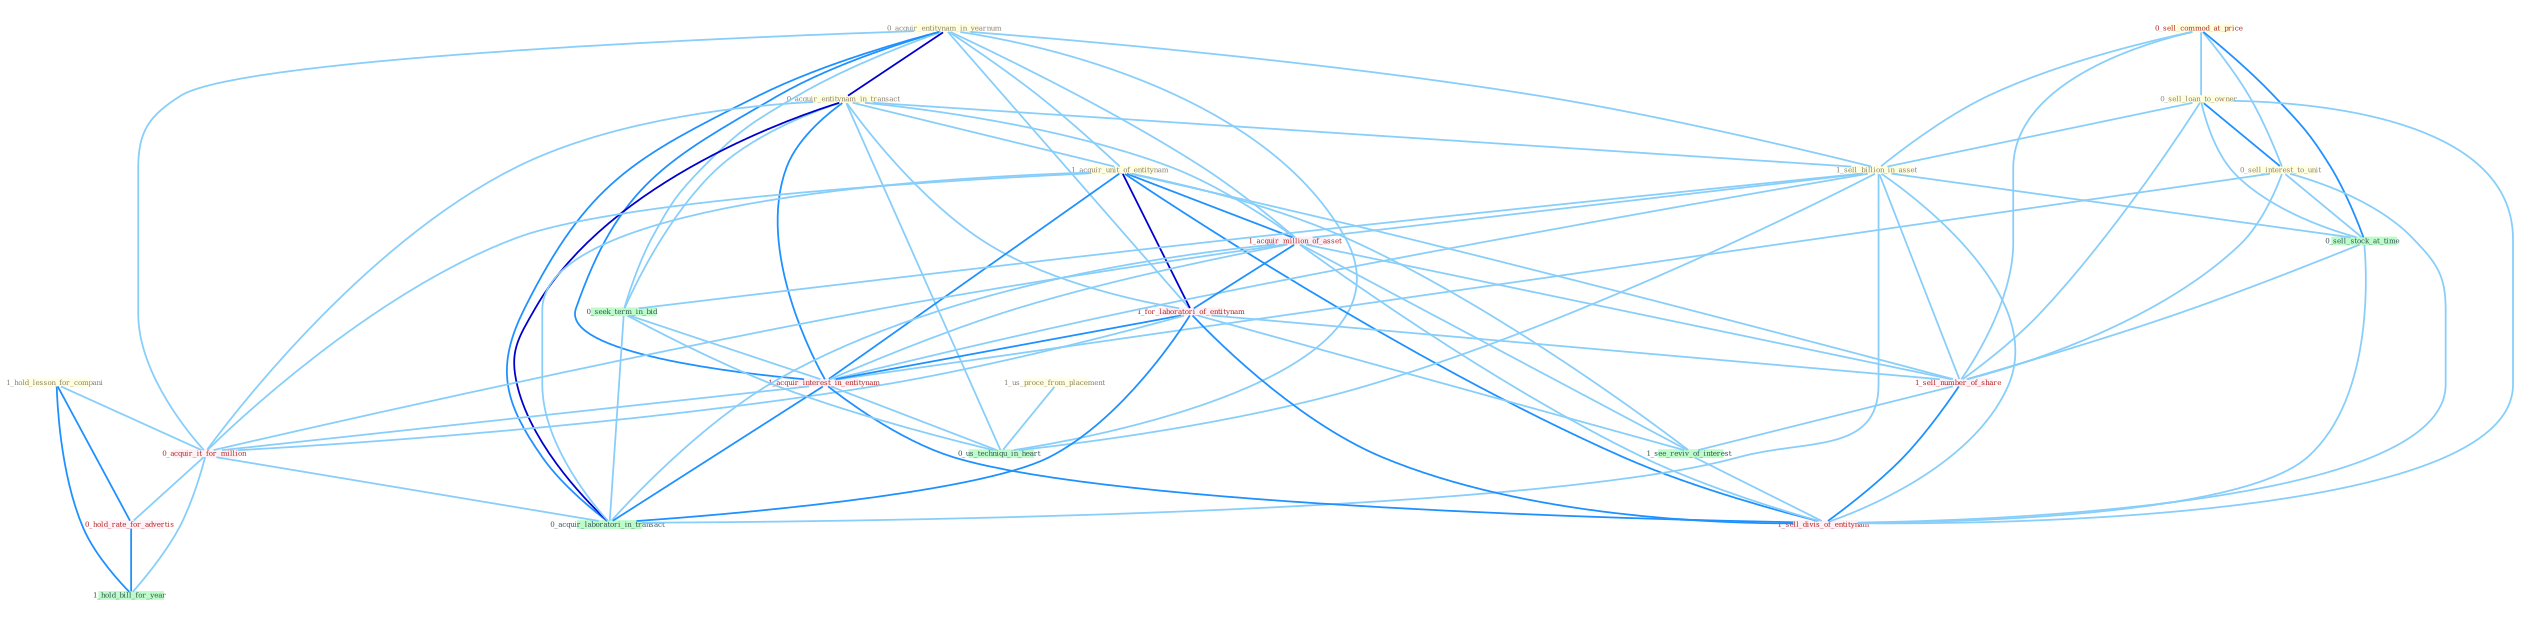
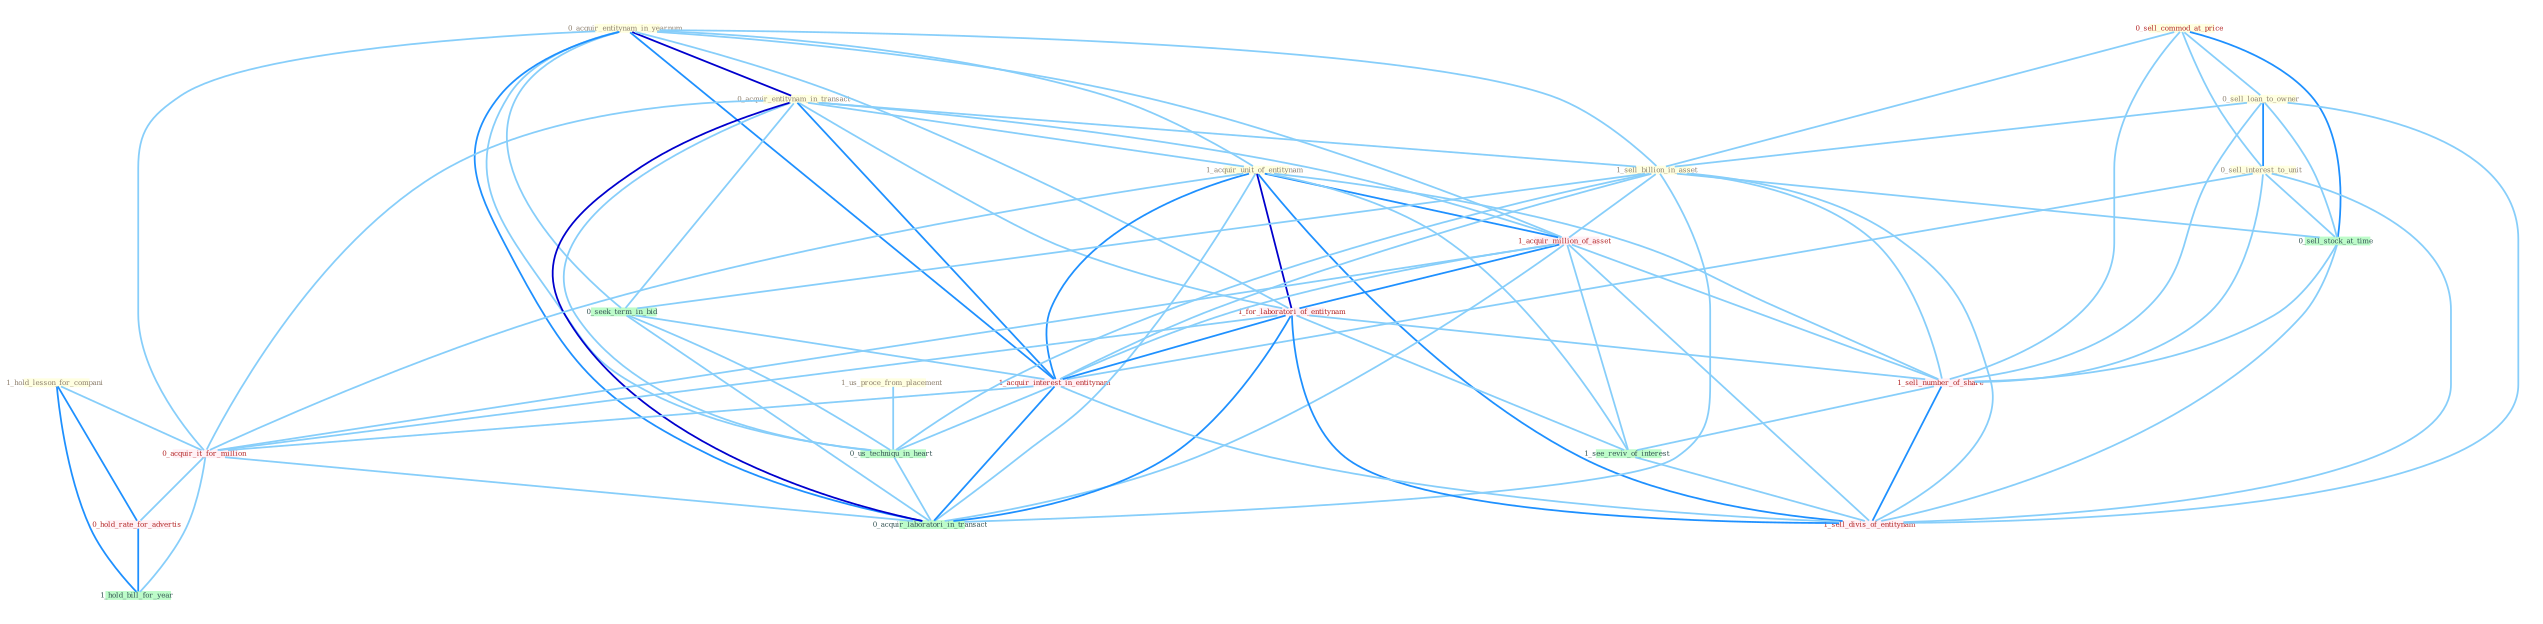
edge "0_us_techniqu_in_heart" -- "0_acquir_laboratori_in_transact": added
edge "1_acquir_interest_in_entitynam" -- "1_sell_divis_of_entitynam": color #1e90ff -> #87cefa
